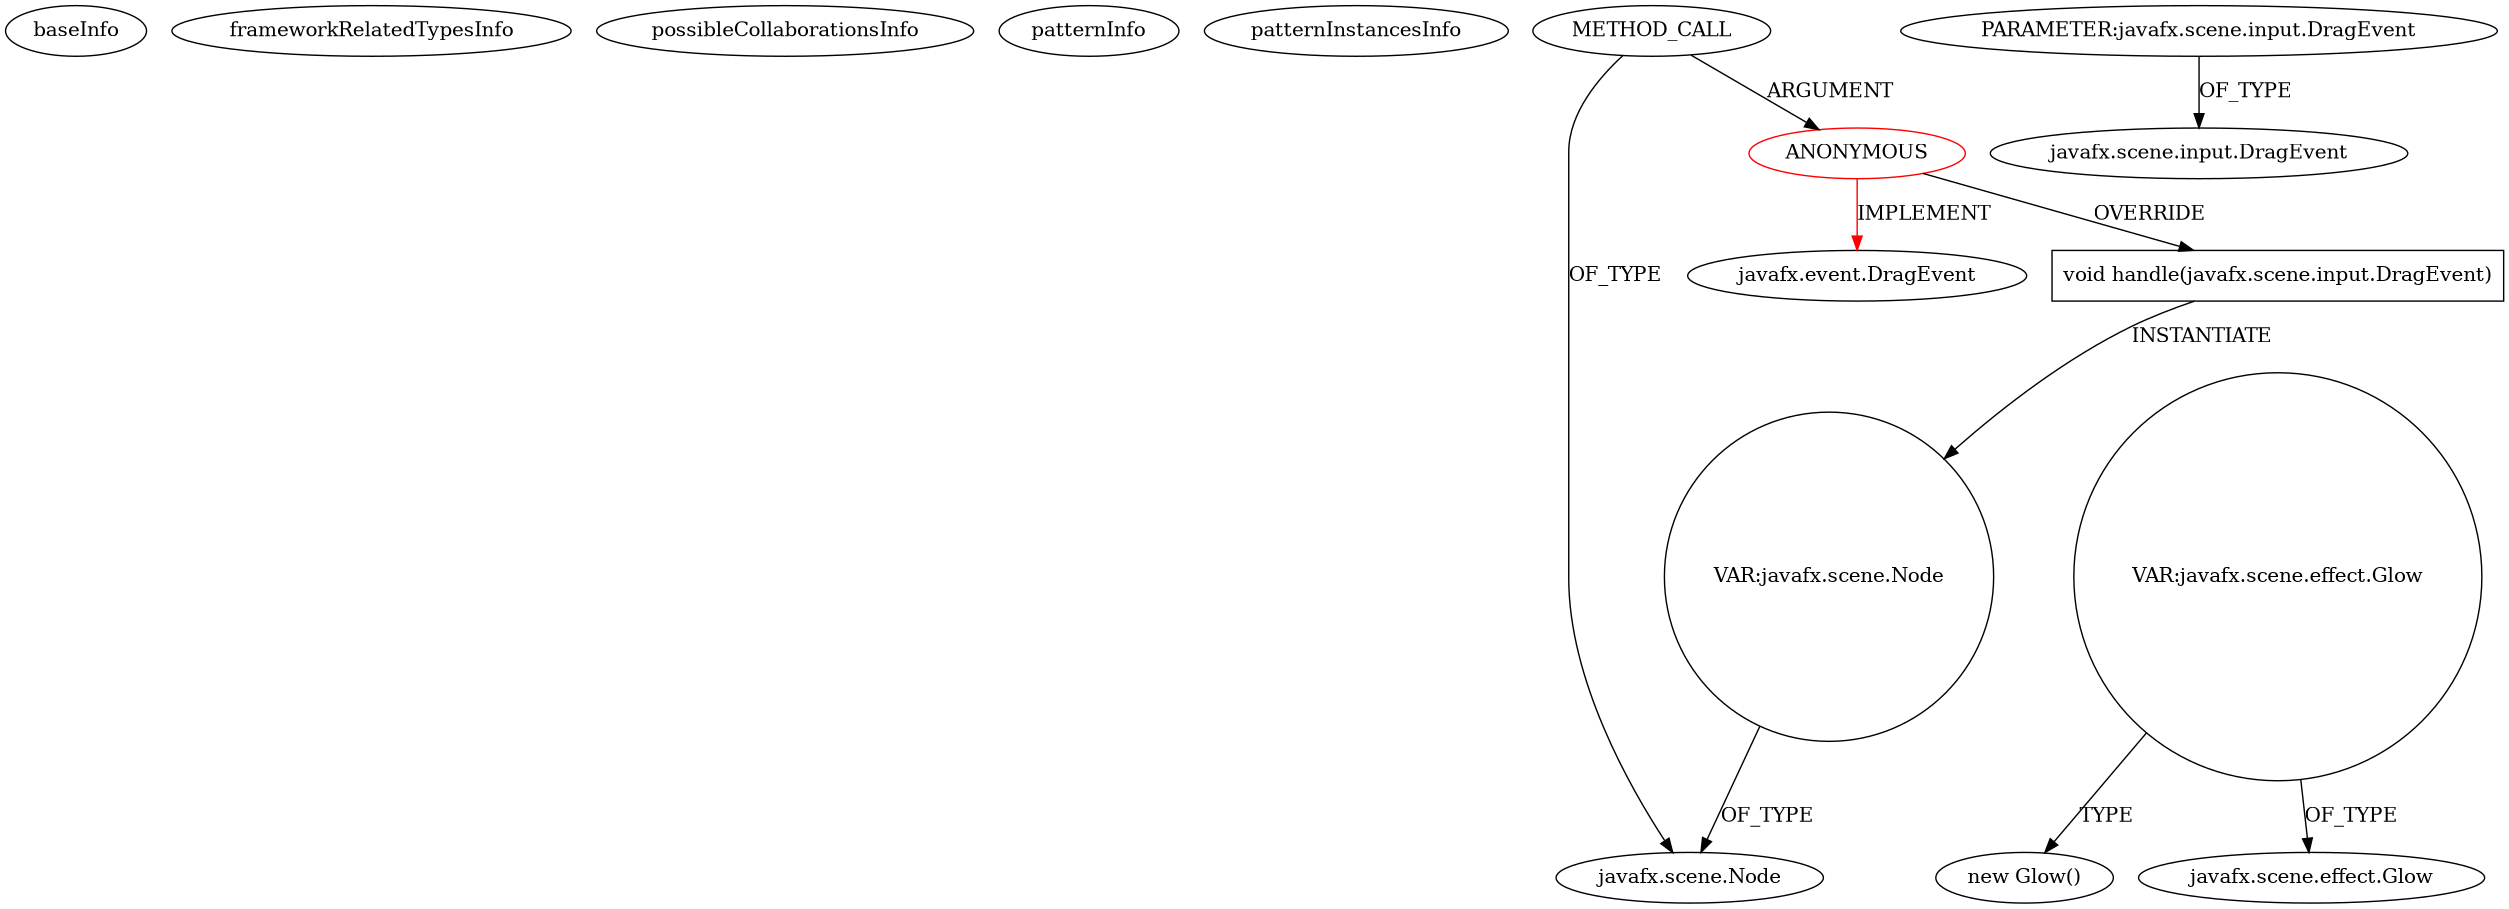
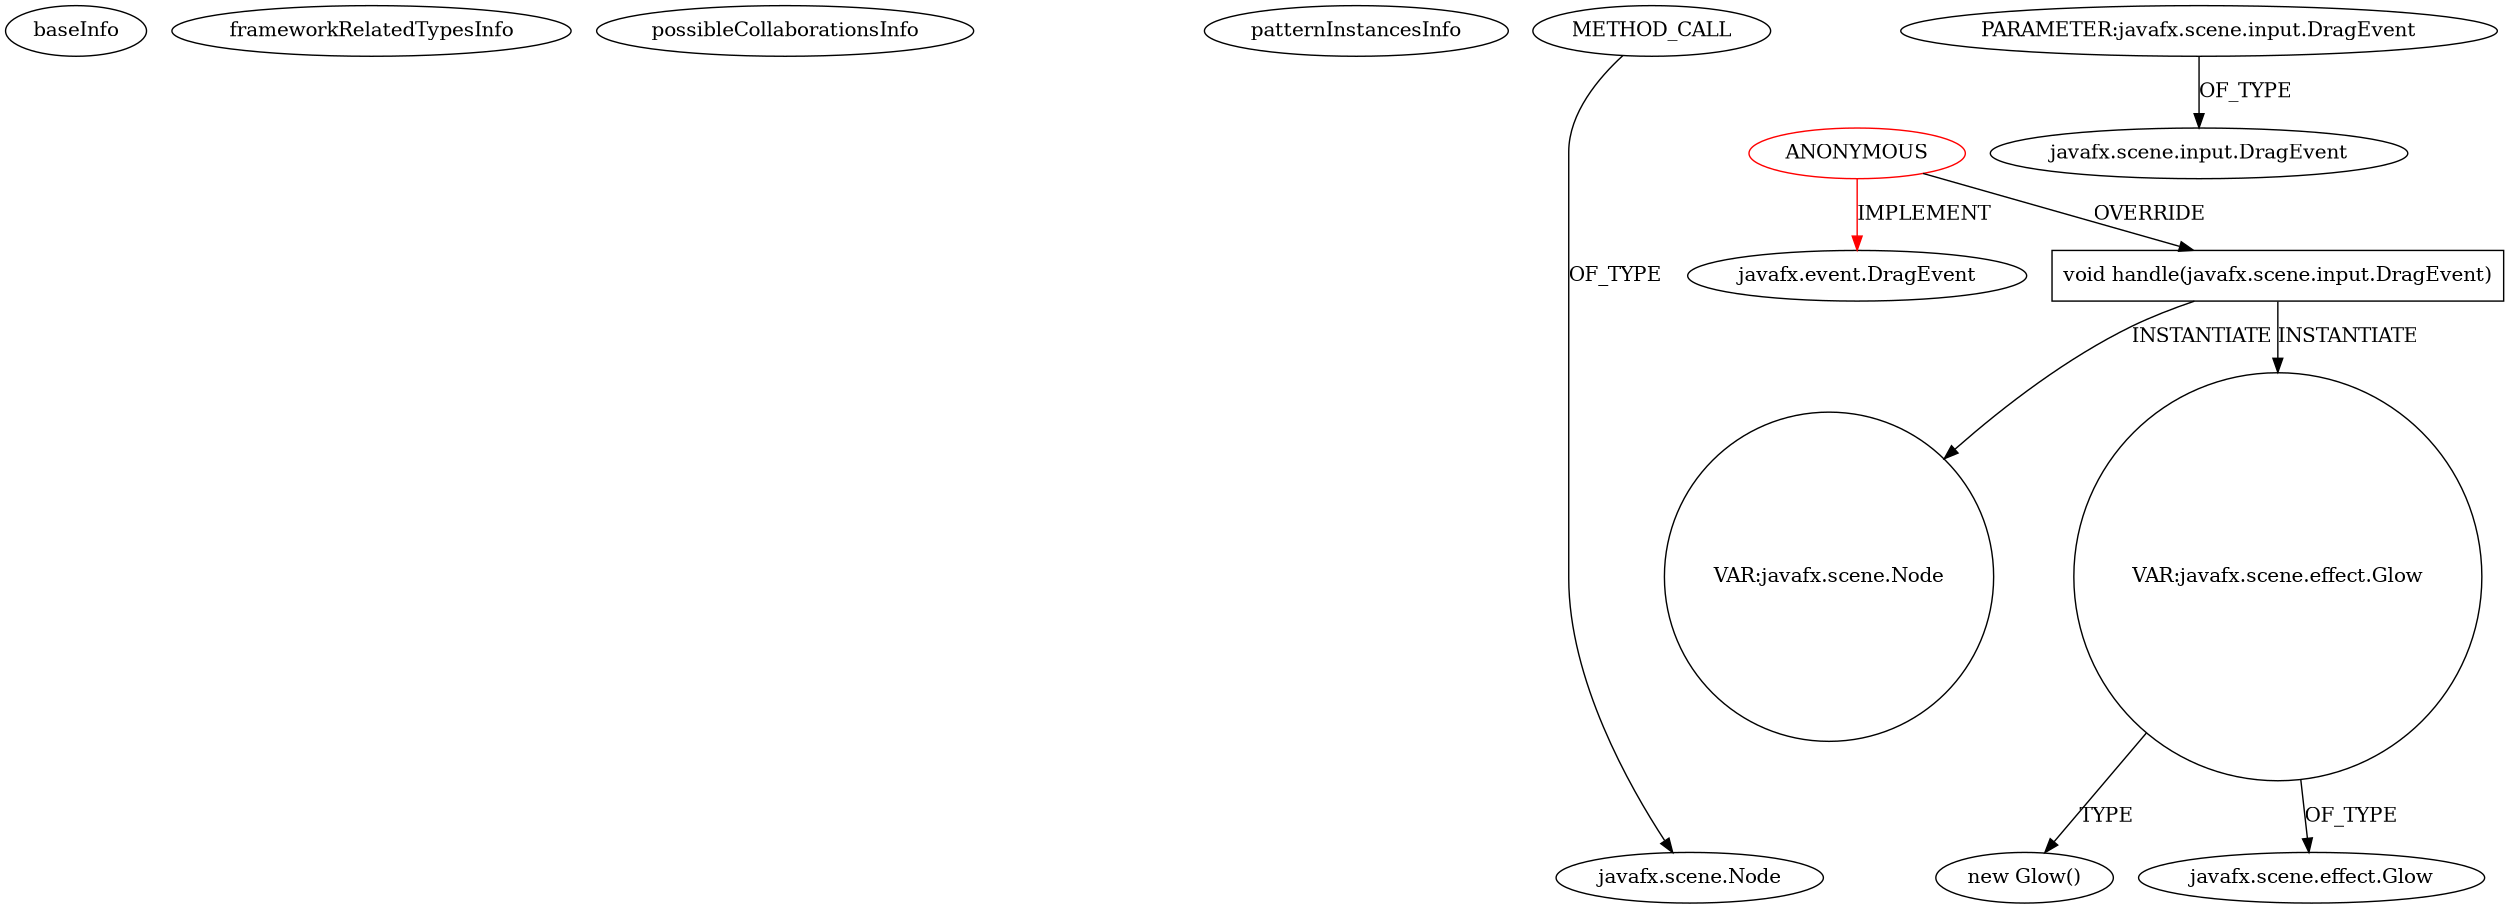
node "patternInfo": removed
edge "METHOD_CALL" -> "ANONYMOUS": removed, label "ARGUMENT"
edge "void handle(javafx.scene.input.DragEvent)" -> "VAR:javafx.scene.effect.Glow": added, label "INSTANTIATE"
edge "VAR:javafx.scene.Node" -> "javafx.scene.Node": removed, label "OF_TYPE"
